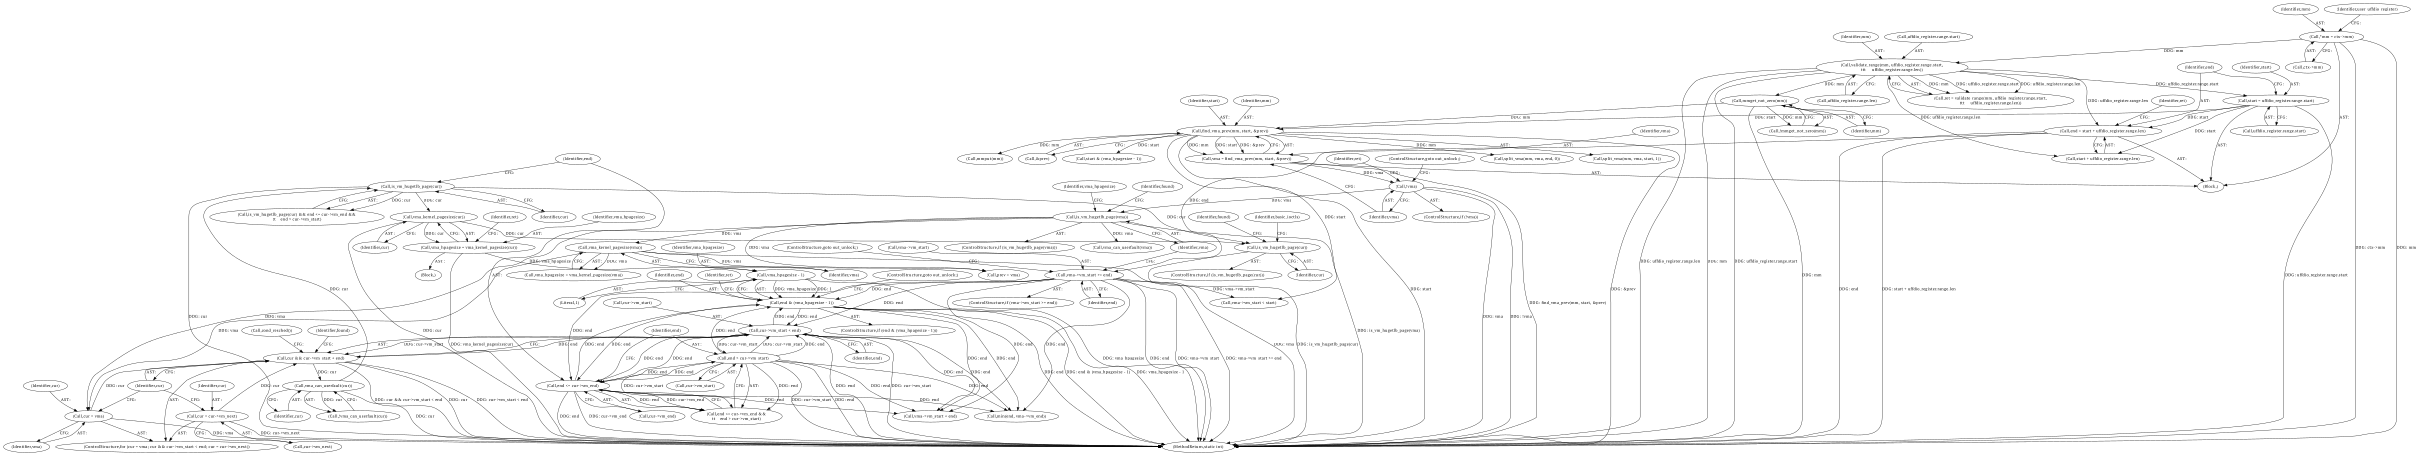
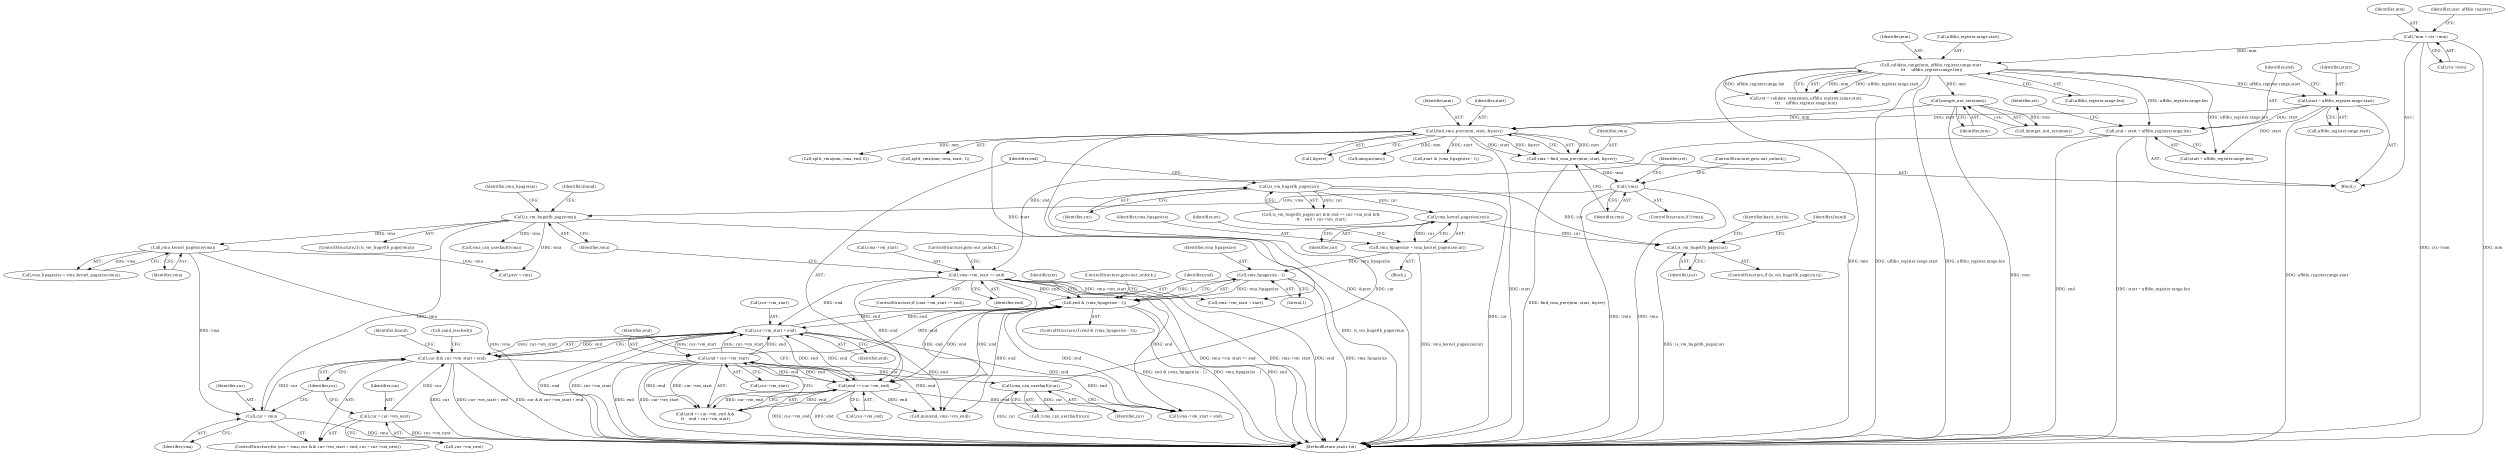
edge "(Call,vma_kernel_pagesize(cur))" -> "(MethodReturn,static int)": removed, label "DDG: cur"
